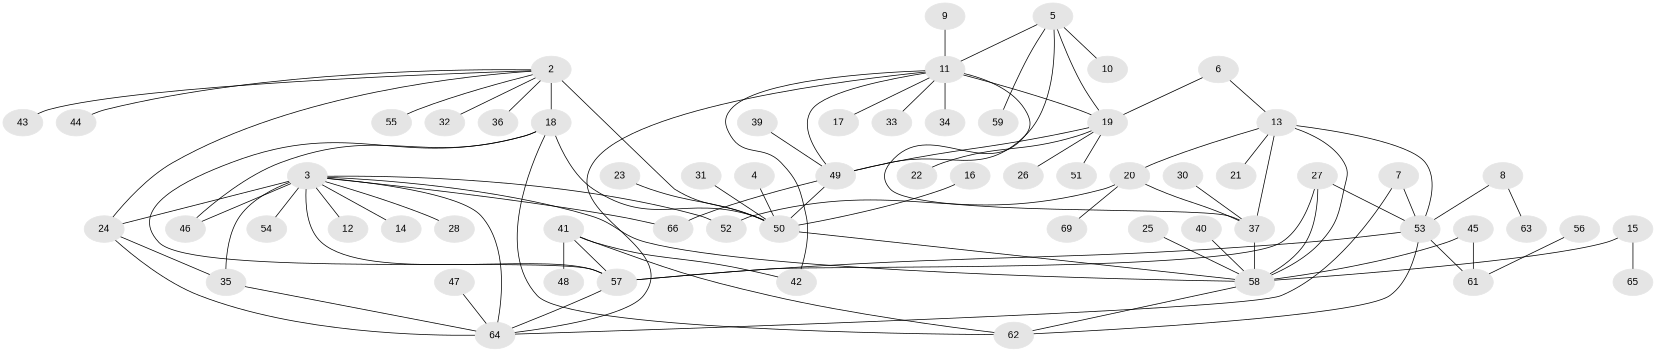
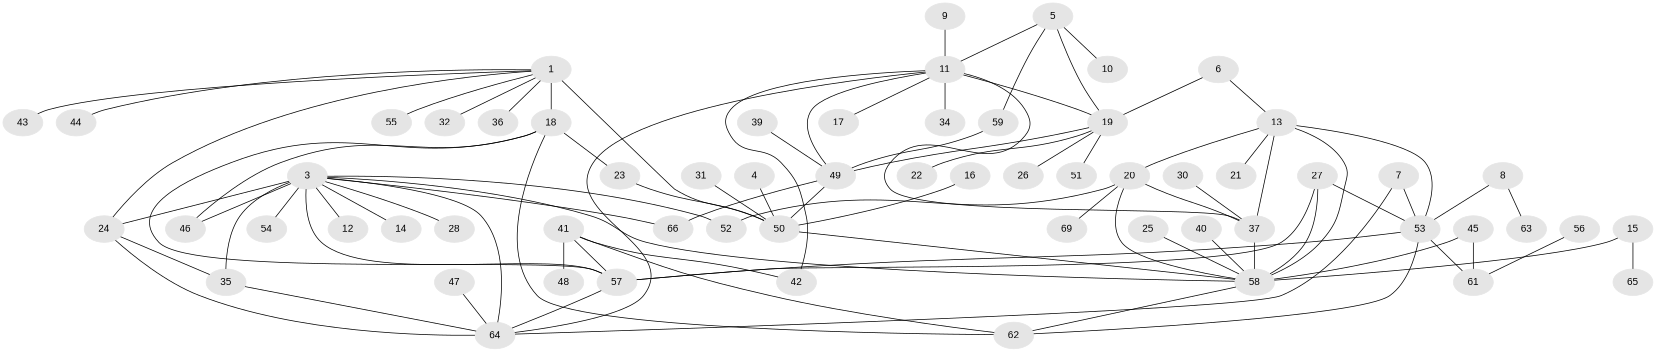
node "2": label "2" -> "1"
node "33": removed
edge "5" -- "49": now "59" -- "49"
edge "18" -- "50": now "18" -- "23"
edge "20" -- "58": added
